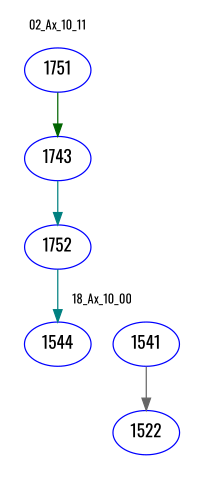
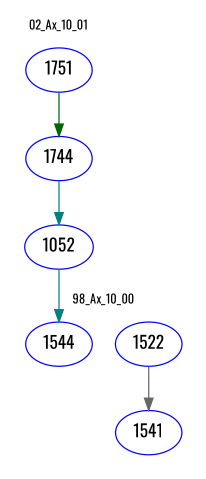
cluster "02_Ax_10_11": label "02_Ax_10_11" -> "02_Ax_10_01"
node "1743": label "1743" -> "1744"
node "1752": label "1752" -> "1052"
cluster "18_Ax_10_00": label "18_Ax_10_00" -> "98_Ax_10_00"
edge "1541" -> "1522": reversed
